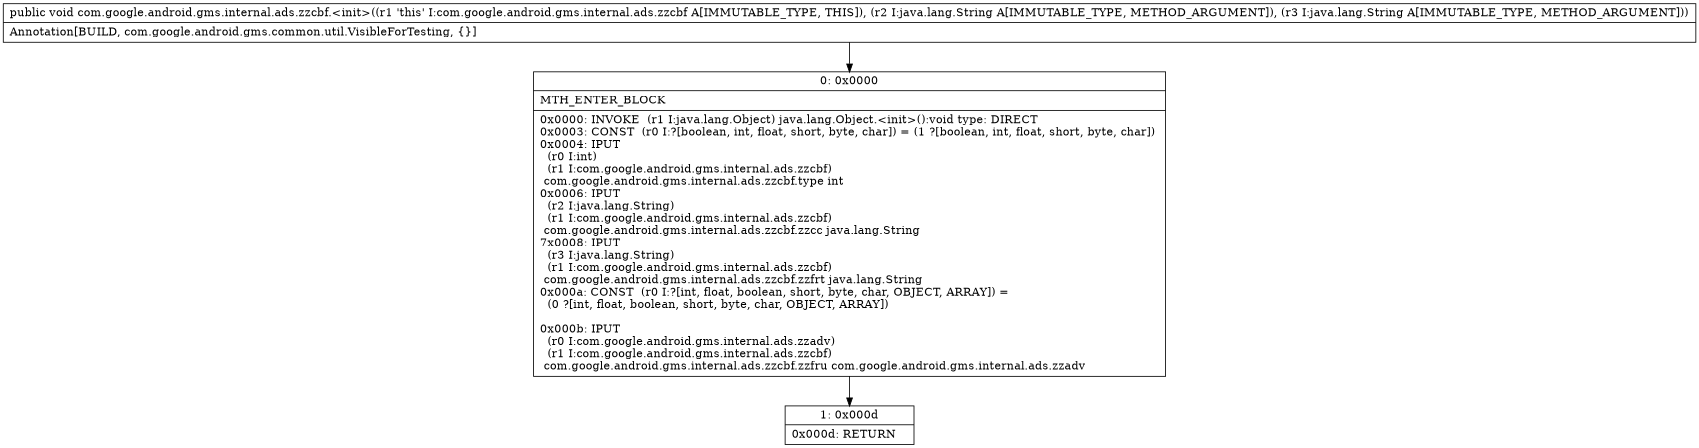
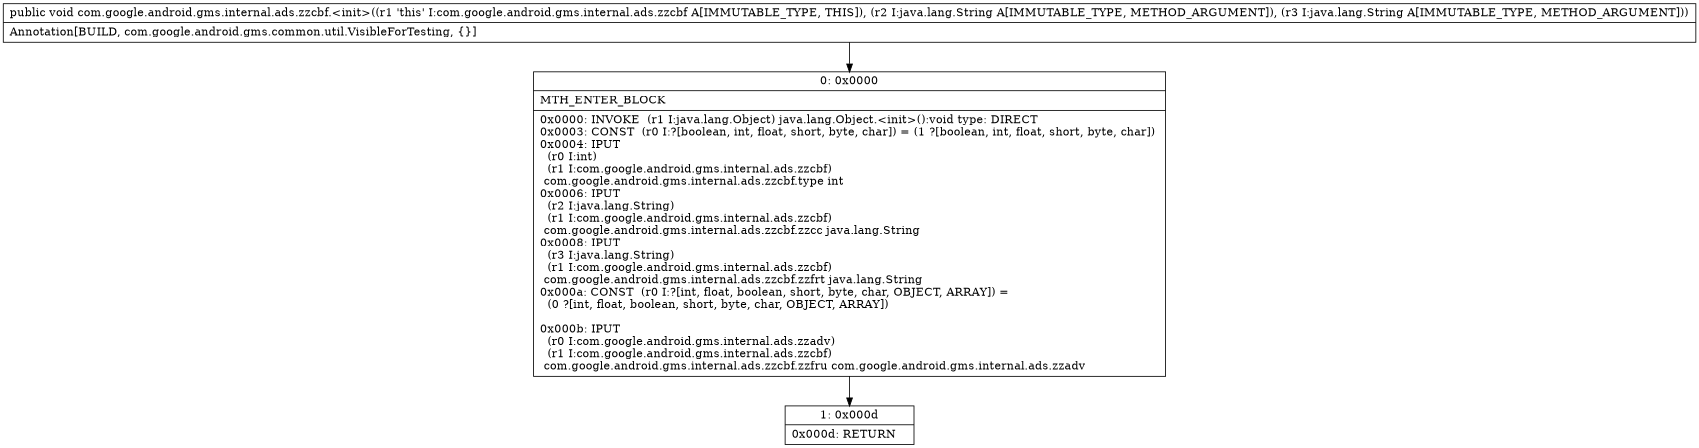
node "0: 0x0000": text "7x0008: IPUT" -> "0x0008: IPUT"
